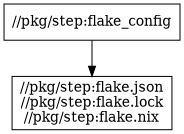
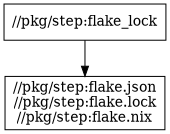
node "//pkg/step:flake_config": label "//pkg/step:flake_config" -> "//pkg/step:flake_lock"
